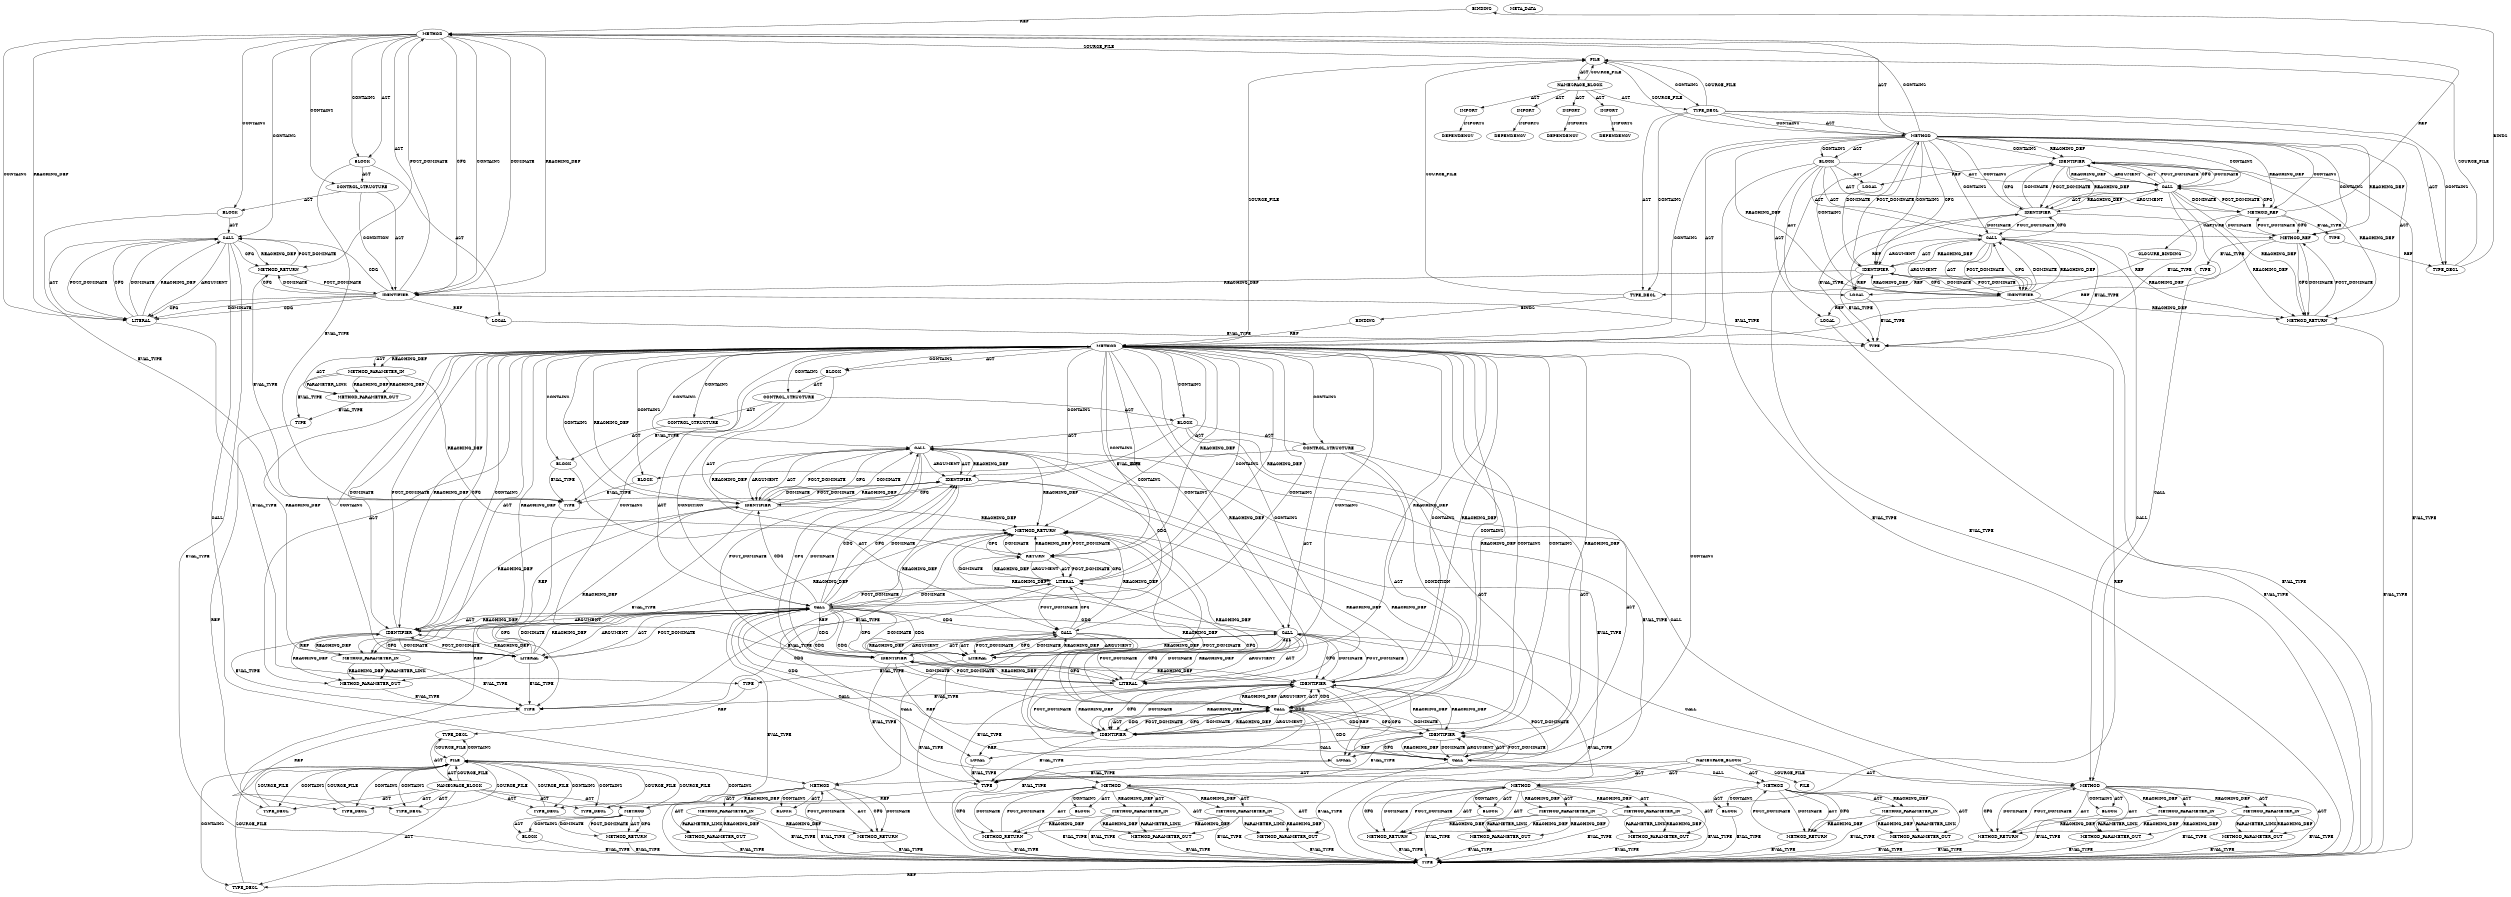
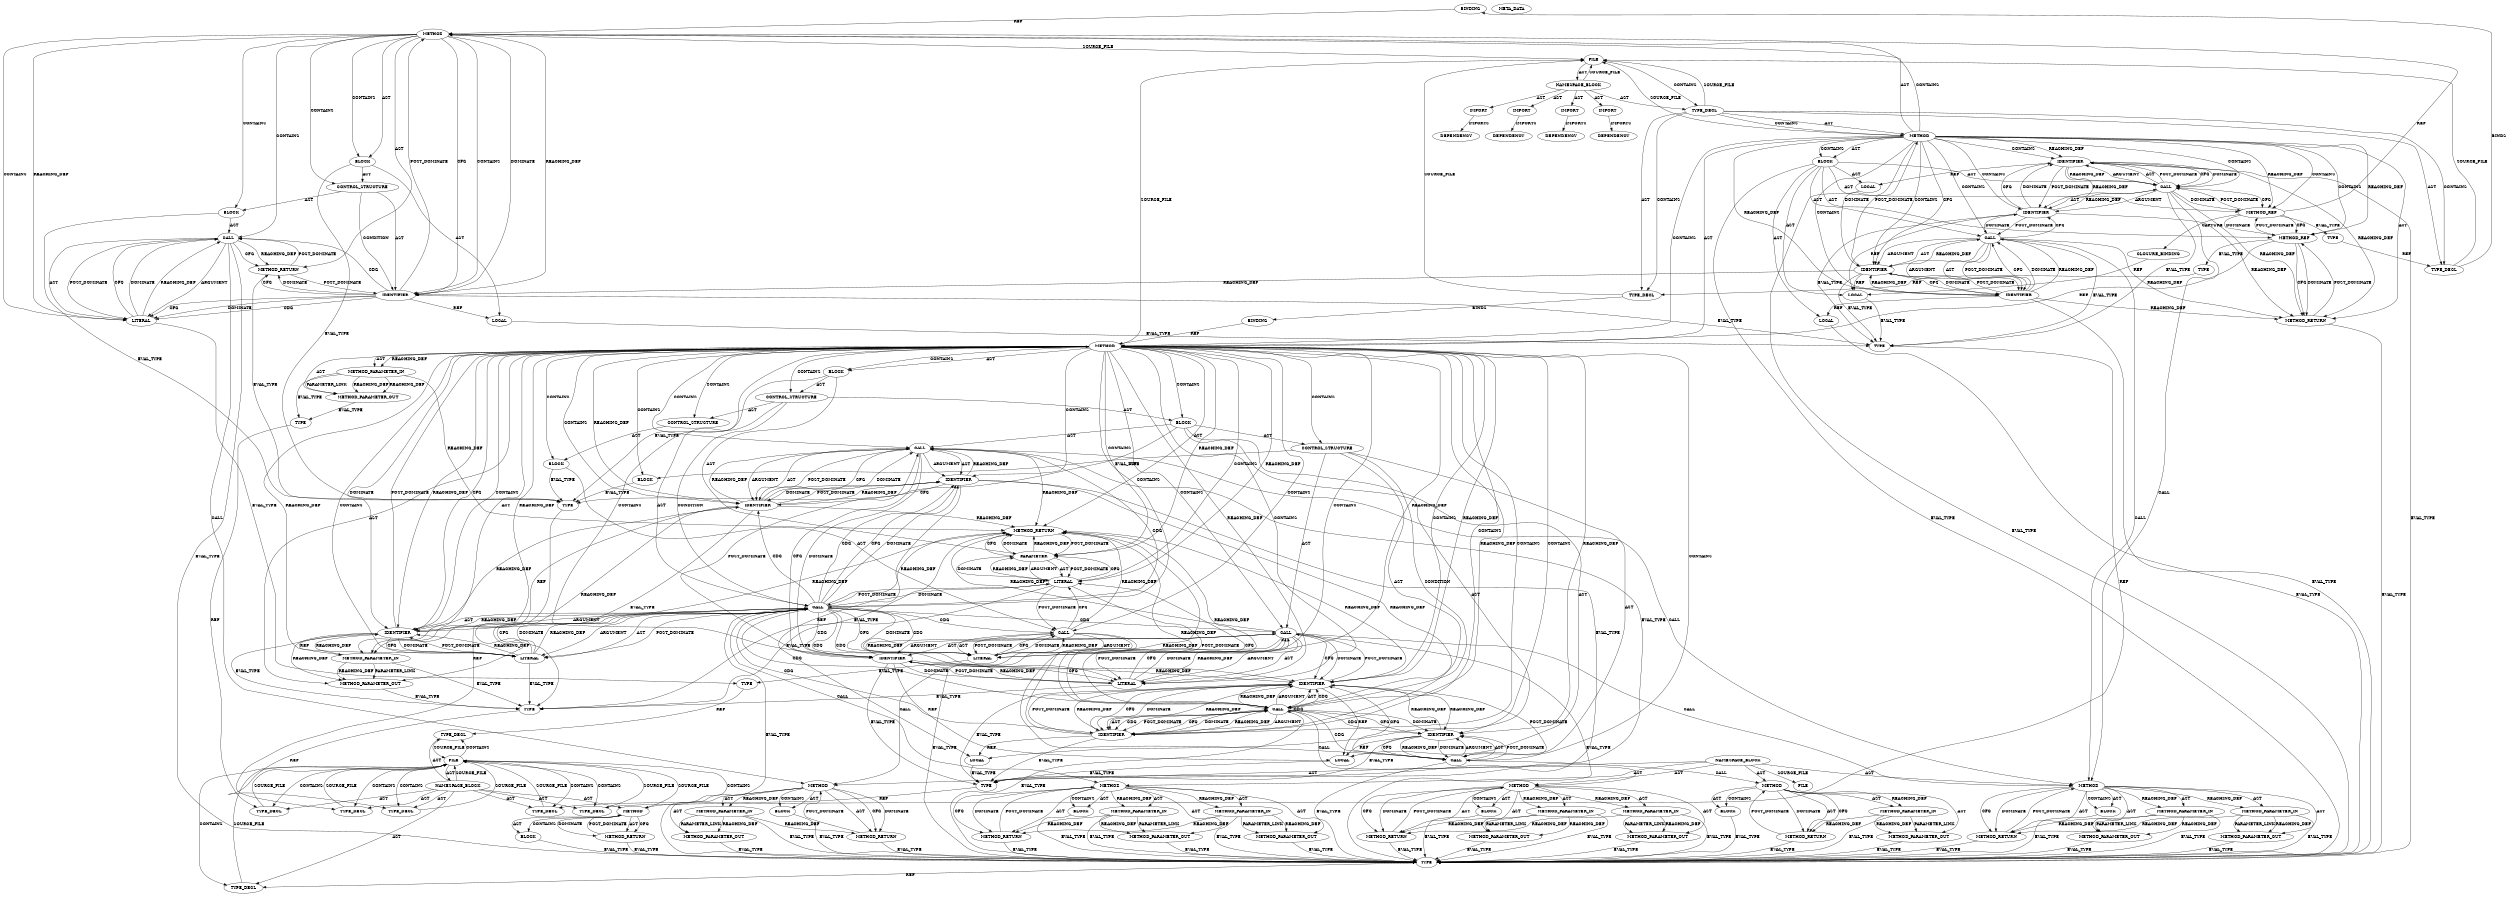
node "RETURN": label "RETURN" -> "PARAMETER"
